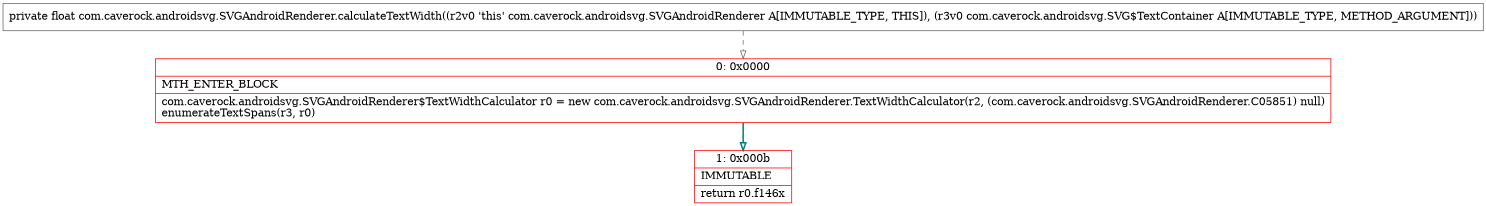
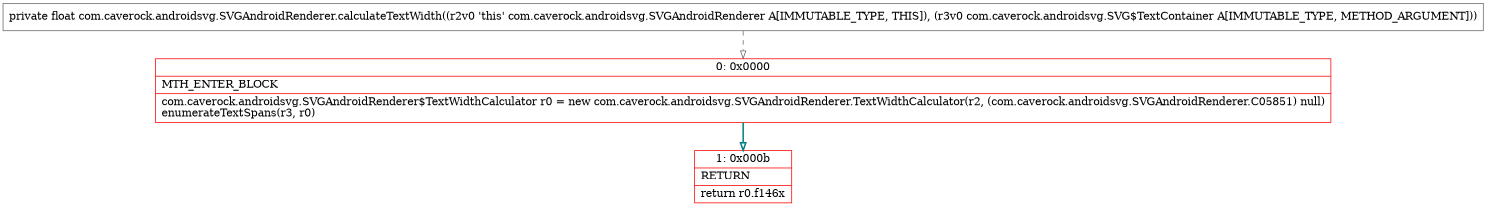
node "1: 0x000b": text "IMMUTABLE" -> "RETURN"
